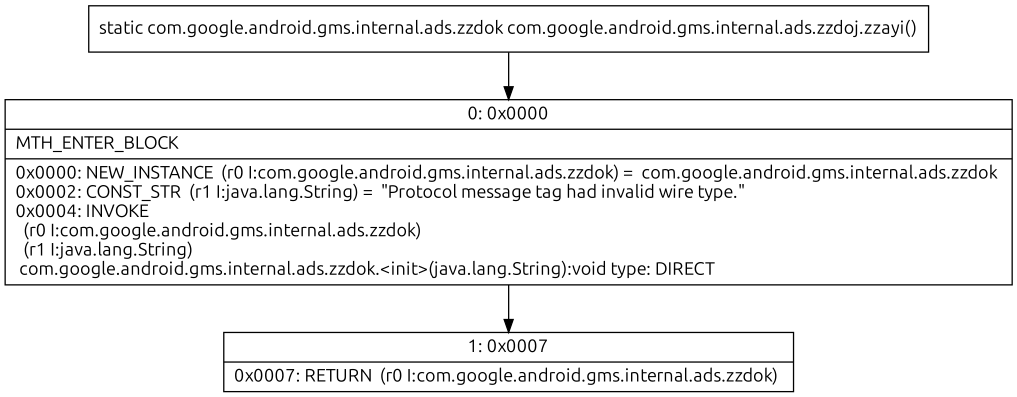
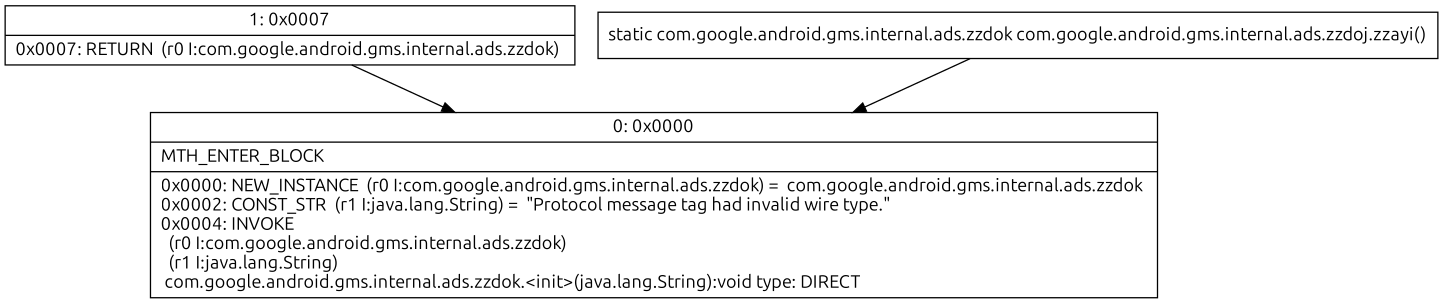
edge "0: 0x0000" -> "1: 0x0007": reversed
